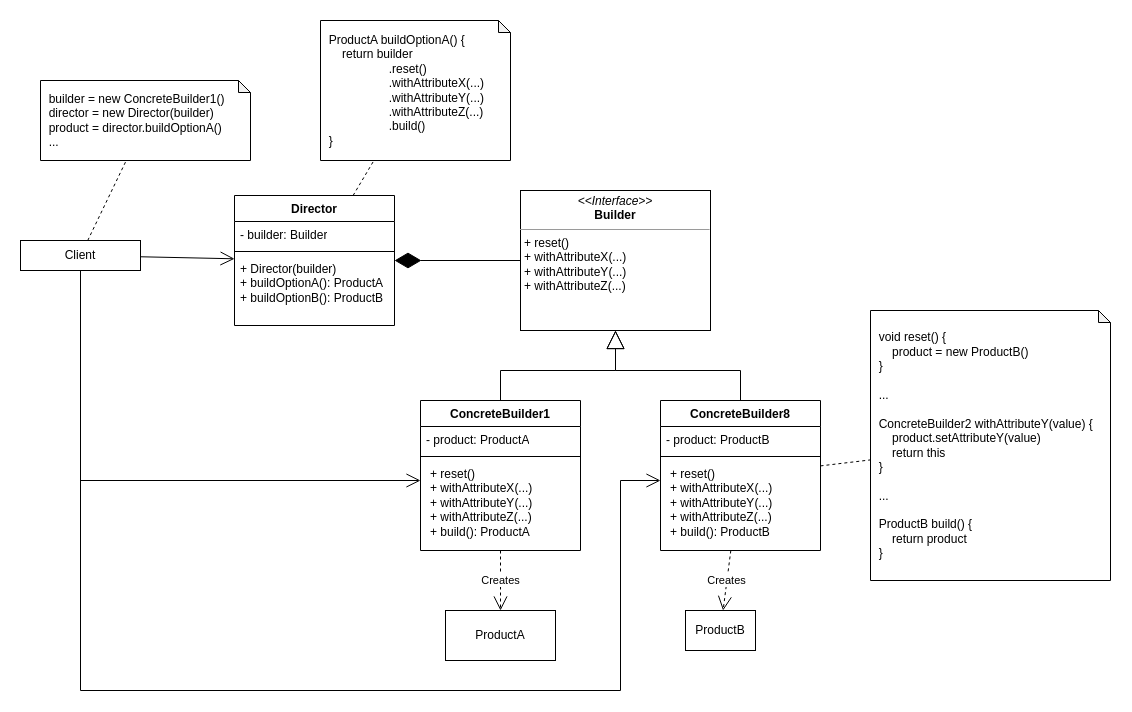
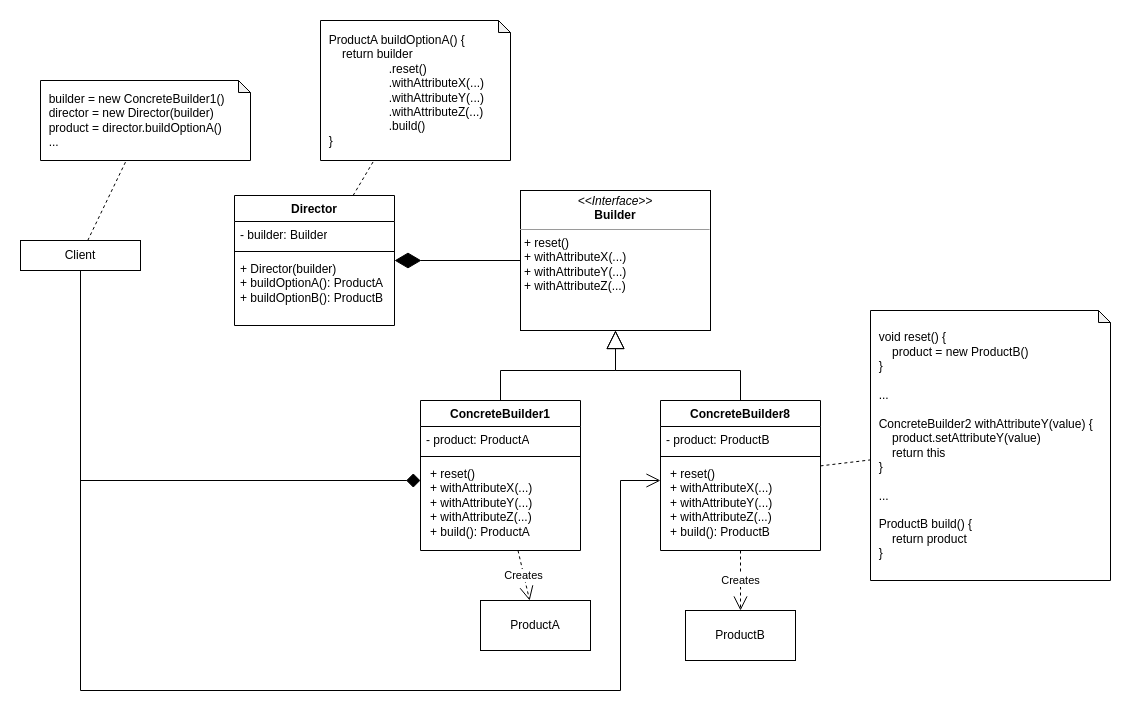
edge "Client" -> "Director": removed
edge "Client" -> "ConcreteBuilder1": arrowhead open -> diamond
node "ProductB": size 70x40 -> 110x50
node "ProductA": moved (501, 636) -> (536, 626)
